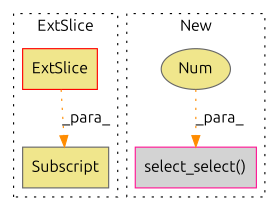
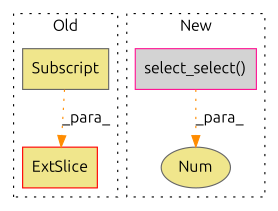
cluster "ExtSlice": label "ExtSlice" -> "Old"
edge "ExtSlice" -> "Subscript": reversed
edge "Num" -> "select_select()": reversed
